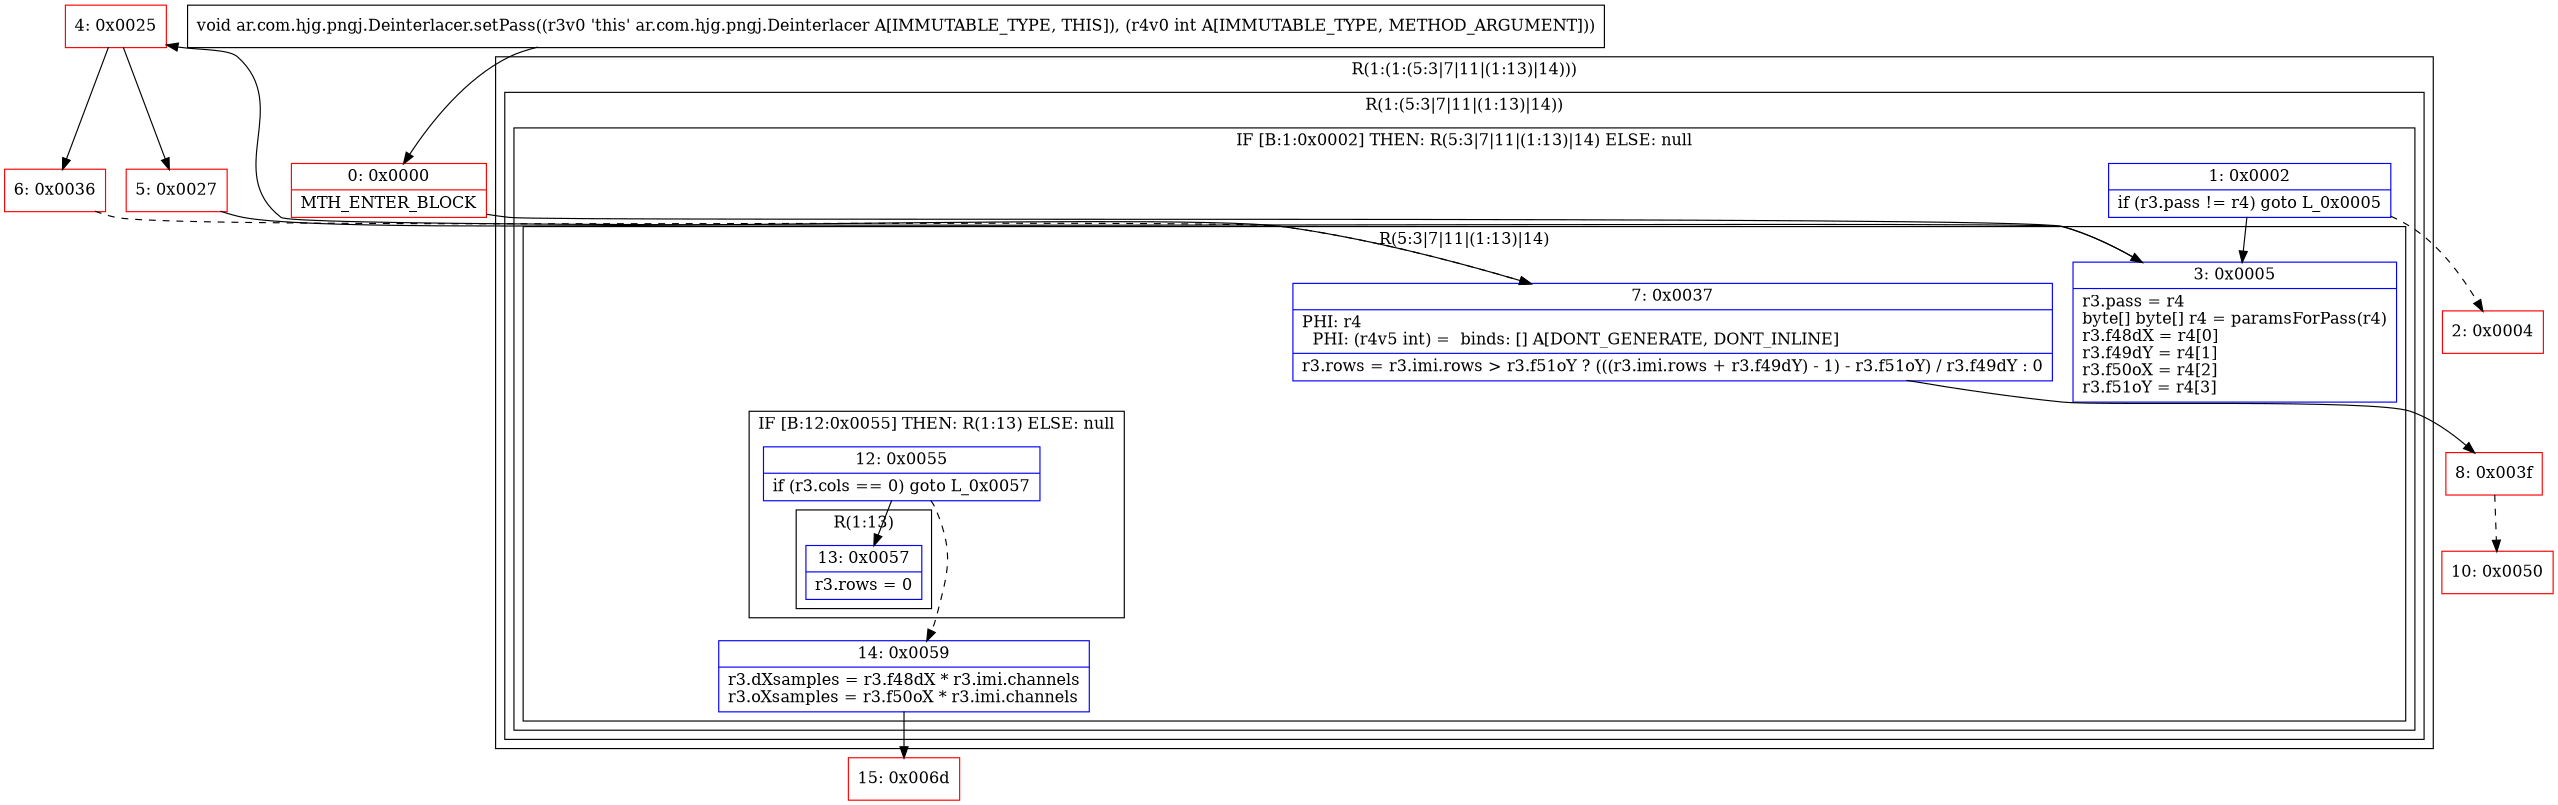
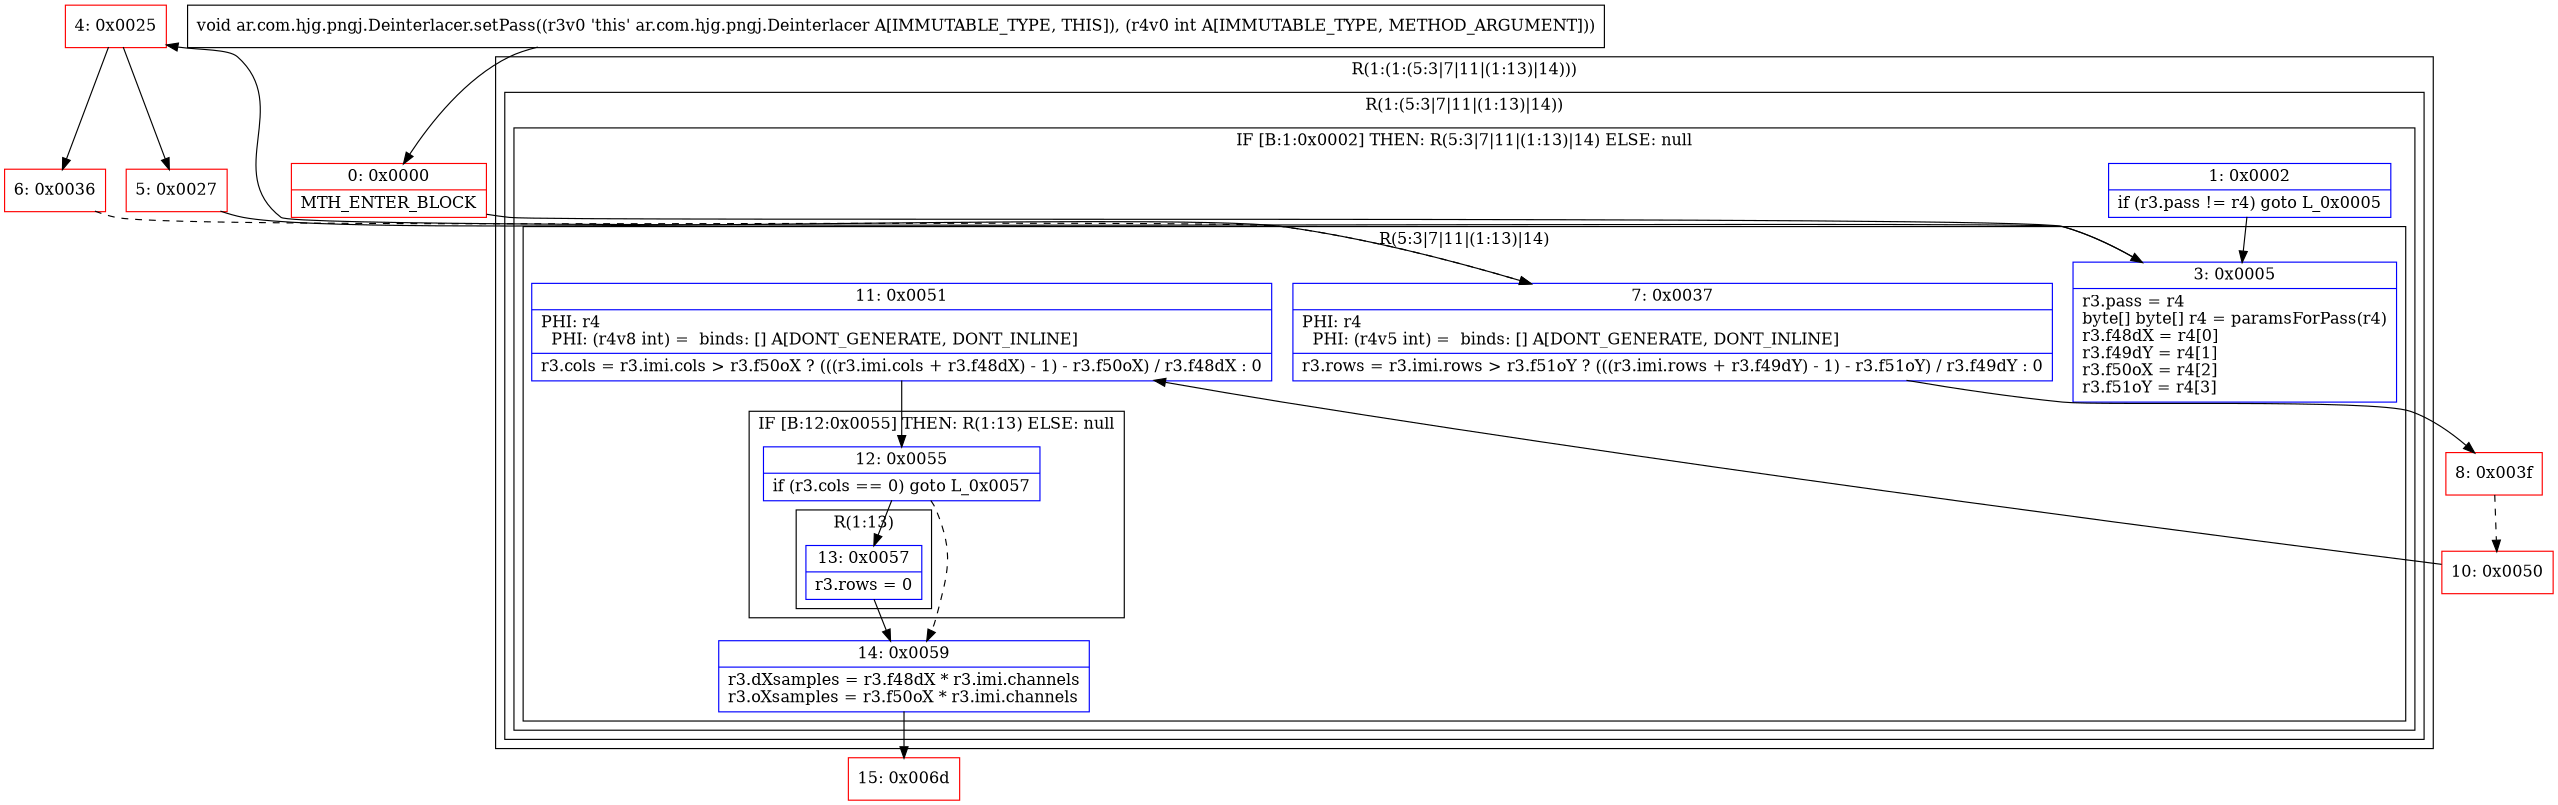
node "11: 0x0051": added
node "2: 0x0004": removed
edge "13: 0x0057" -> "14: 0x0059": added
